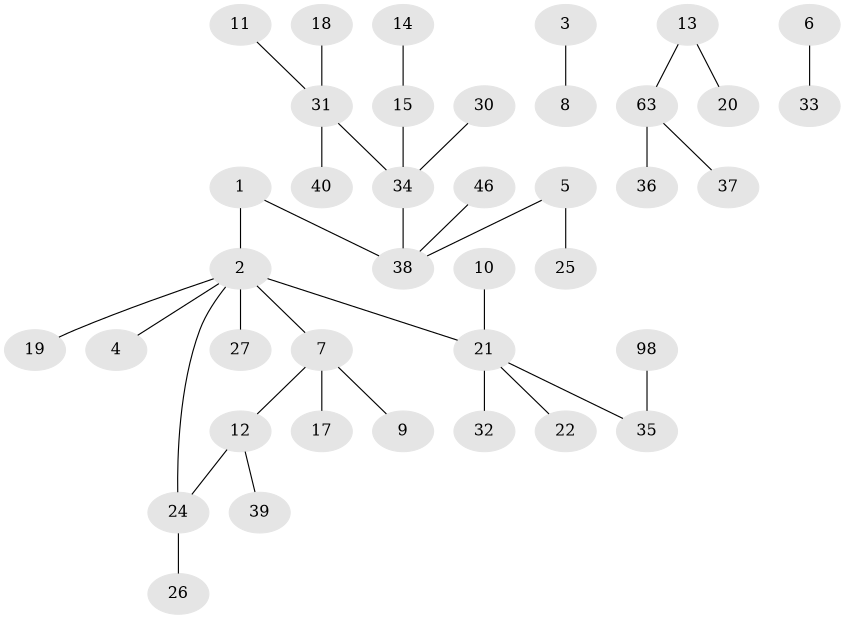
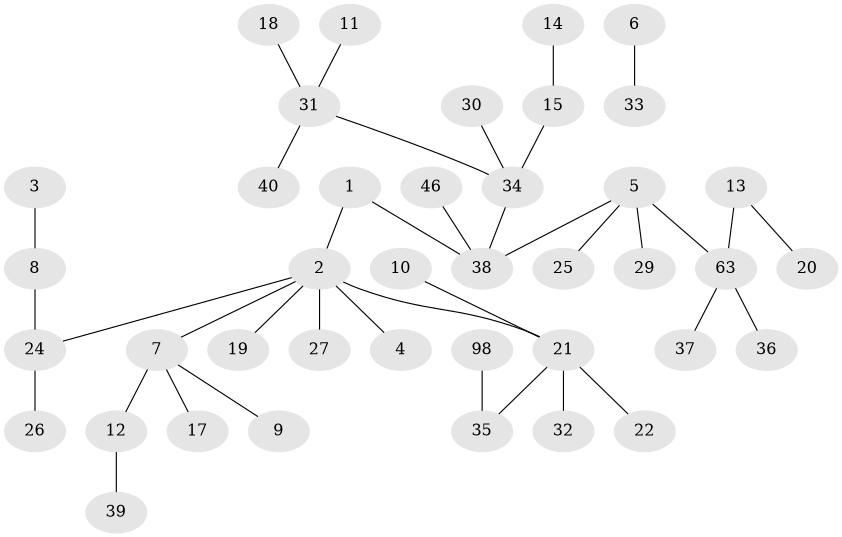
edge "5" -- "63": added
node "29": added
edge "12" -- "24": now "8" -- "24"
